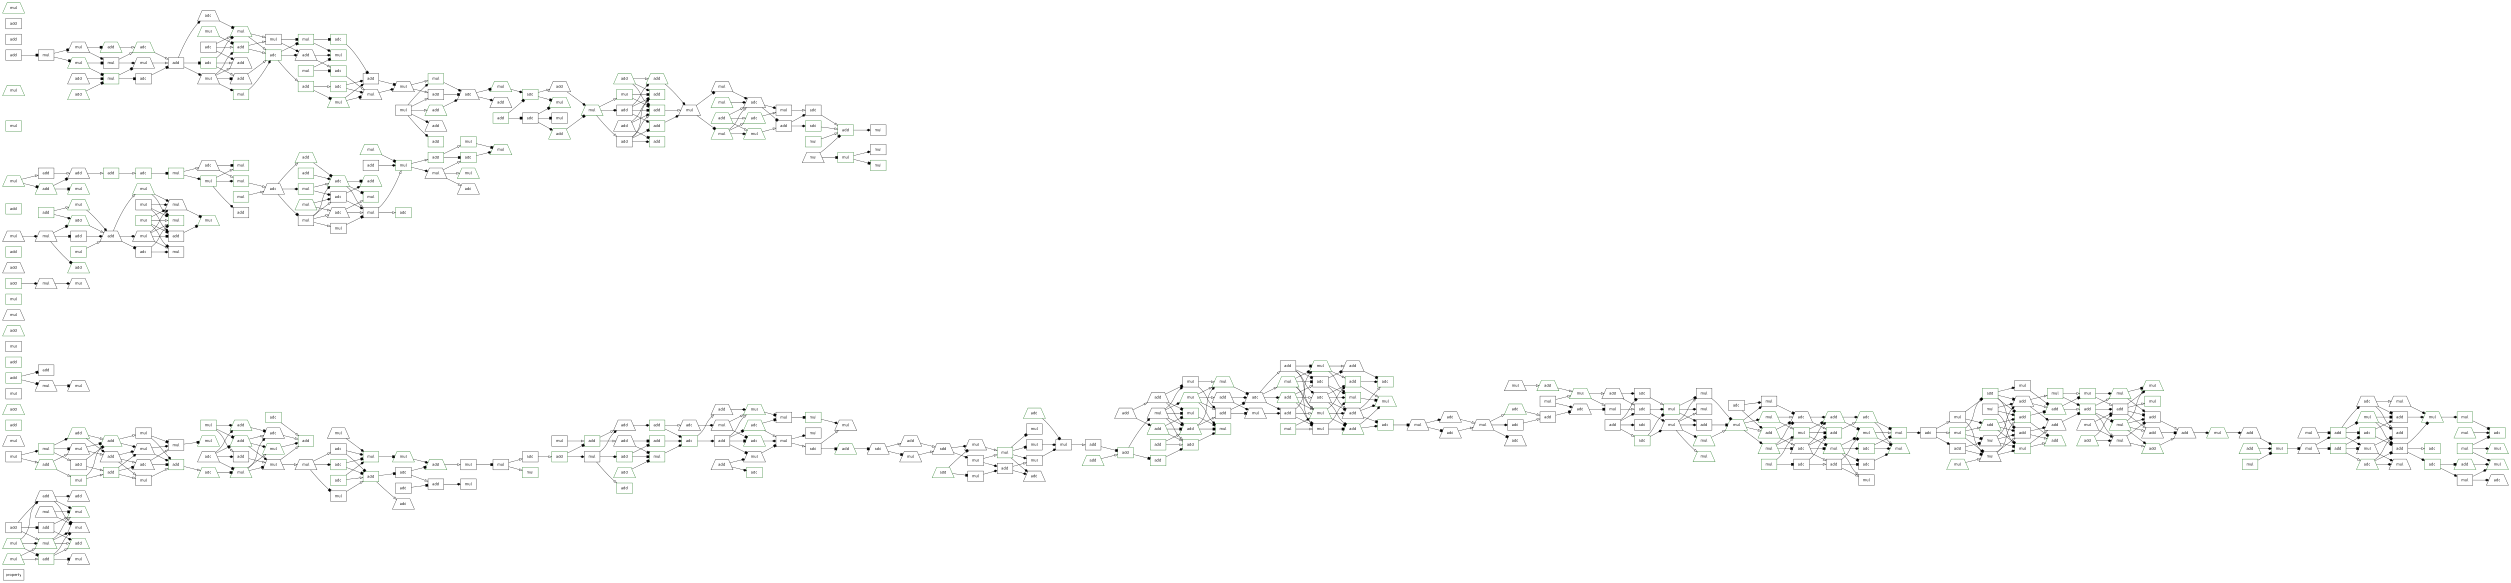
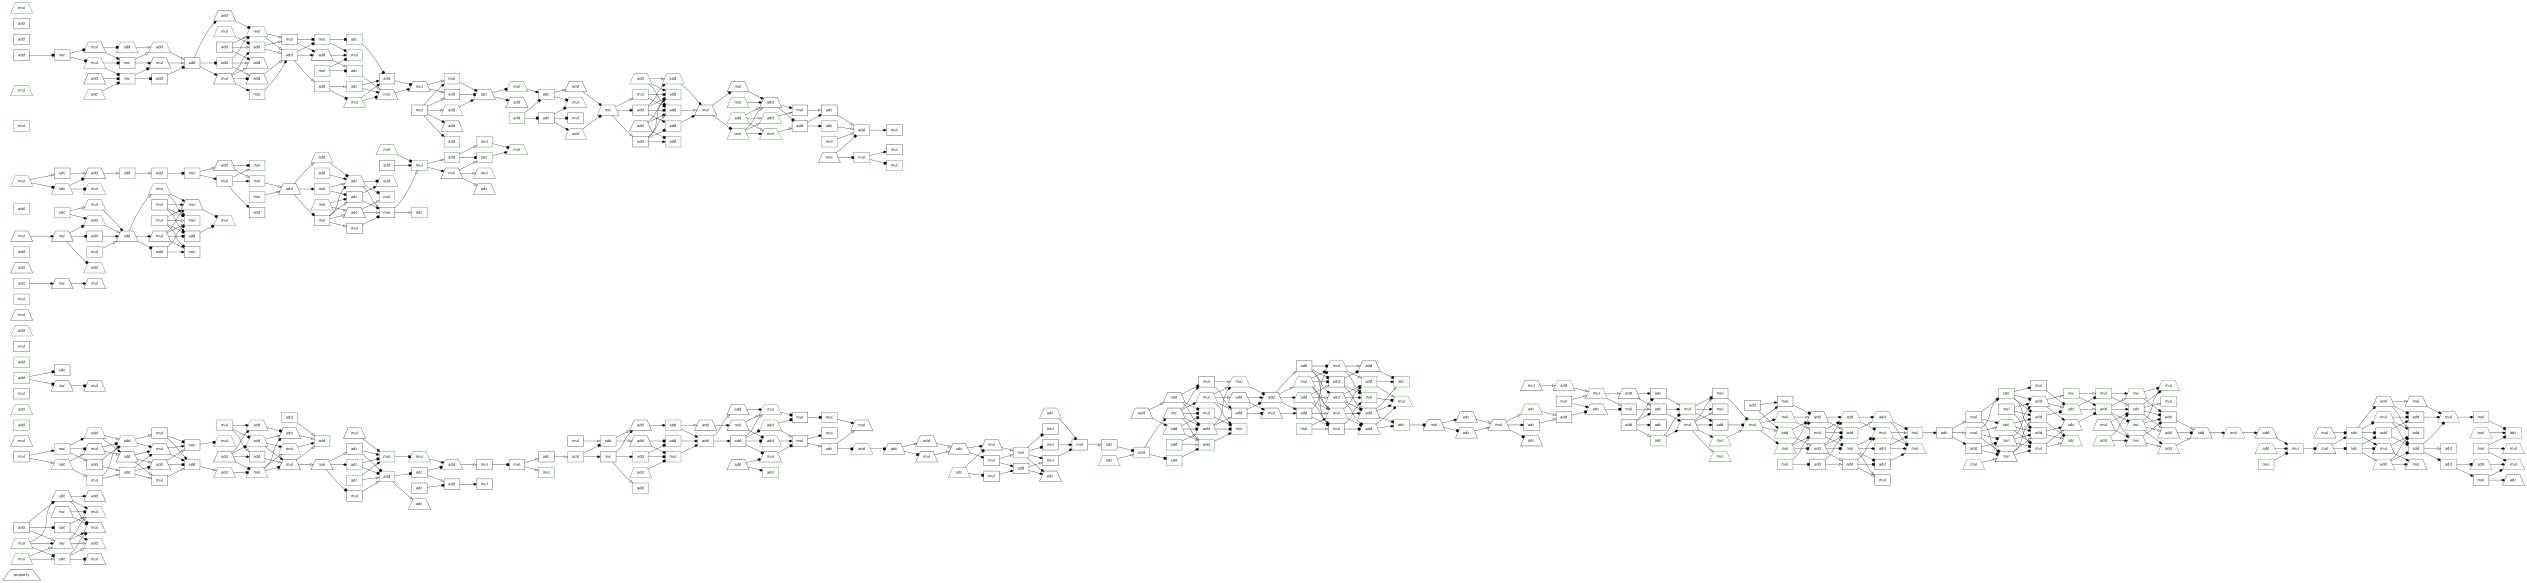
node "property": shape box -> trapezium
